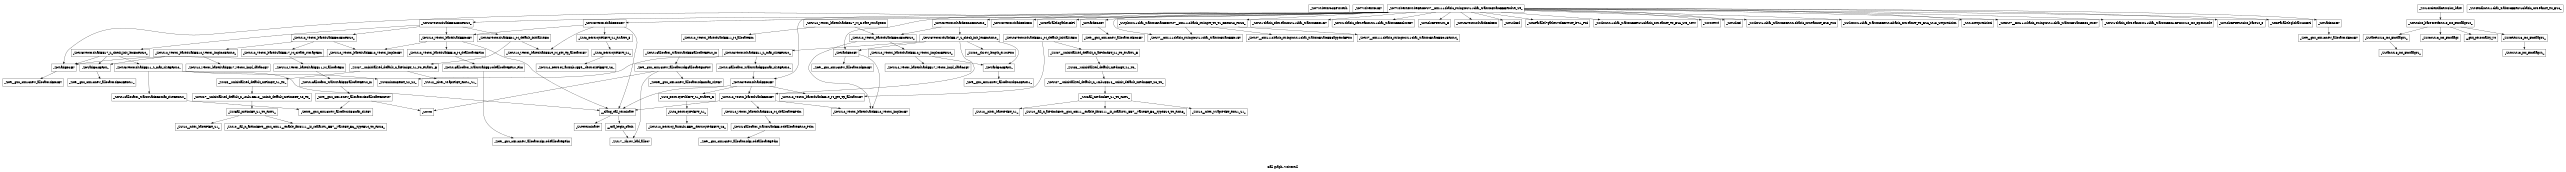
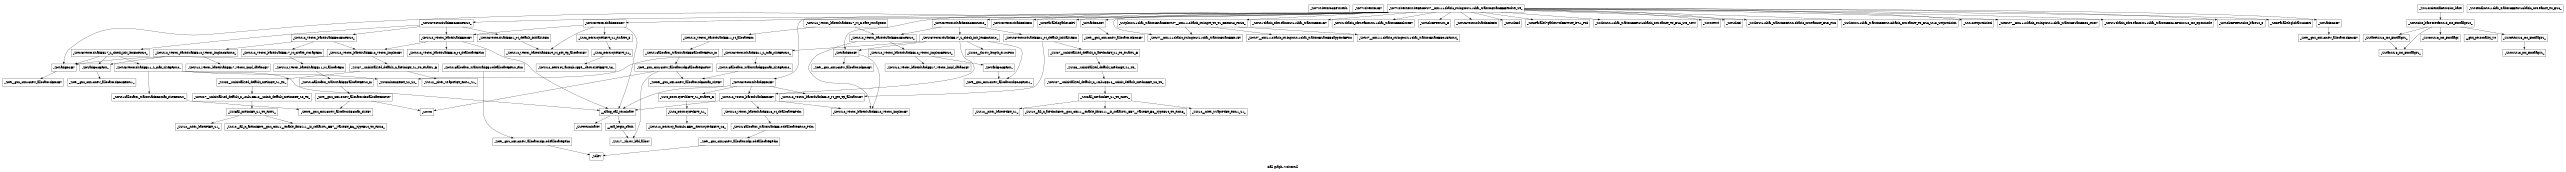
edge "_ZNSt8ios_base4setfESt13_Ios_FmtflagsS0_" -> "__gxx_personality_v0": now "_ZNSt8ios_base4setfESt13_Ios_FmtflagsS0_" -> "_ZStanSt13_Ios_FmtflagsS_"
edge "_ZNSt6vectorIdSaIdEEC2EmRKS0_" -> "_ZNSt6vectorIdSaIdEE21_M_default_initializeEm": added
edge "_ZNSt12_Vector_baseIdSaIdEE11_M_allocateEm" -> "_ZNSt16allocator_traitsISaIdEE8allocateERS0_m": added
edge "_ZNSt6vectorIdSaIdEE17_S_check_init_lenEmRKS0_" -> "_ZNSaIdEC2ERKS_": now "_ZNSt6vectorIdSaIdEE17_S_check_init_lenEmRKS0_" -> "_ZN9__gnu_cxx13new_allocatorIdEC2ERKS1_"
edge "_ZNSt12_Vector_baseIiSaIiEE13_M_deallocateEPim" -> "_ZNSt16allocator_traitsISaIiEE10deallocateERS0_Pim": removed
edge "_ZNSt6vectorIiSaIiEE21_M_default_initializeEm" -> "_ZSt27__uninitialized_default_n_aIPimiET_S1_T0_RSaIT1_E": now "_ZNSt12_Vector_baseIiSaIiEE12_Vector_implD2Ev" -> "_ZSt27__uninitialized_default_n_aIPimiET_S1_T0_RSaIT1_E"
edge "_ZNSt16allocator_traitsISaIdEE8max_sizeERKS0_" -> "_ZNSt6vectorIdSaIdEED2Ev": now "_ZNSt16allocator_traitsISaIdEE8max_sizeERKS0_" -> "_ZNK9__gnu_cxx13new_allocatorIdE8max_sizeEv"
node "_ZdlPv": added
